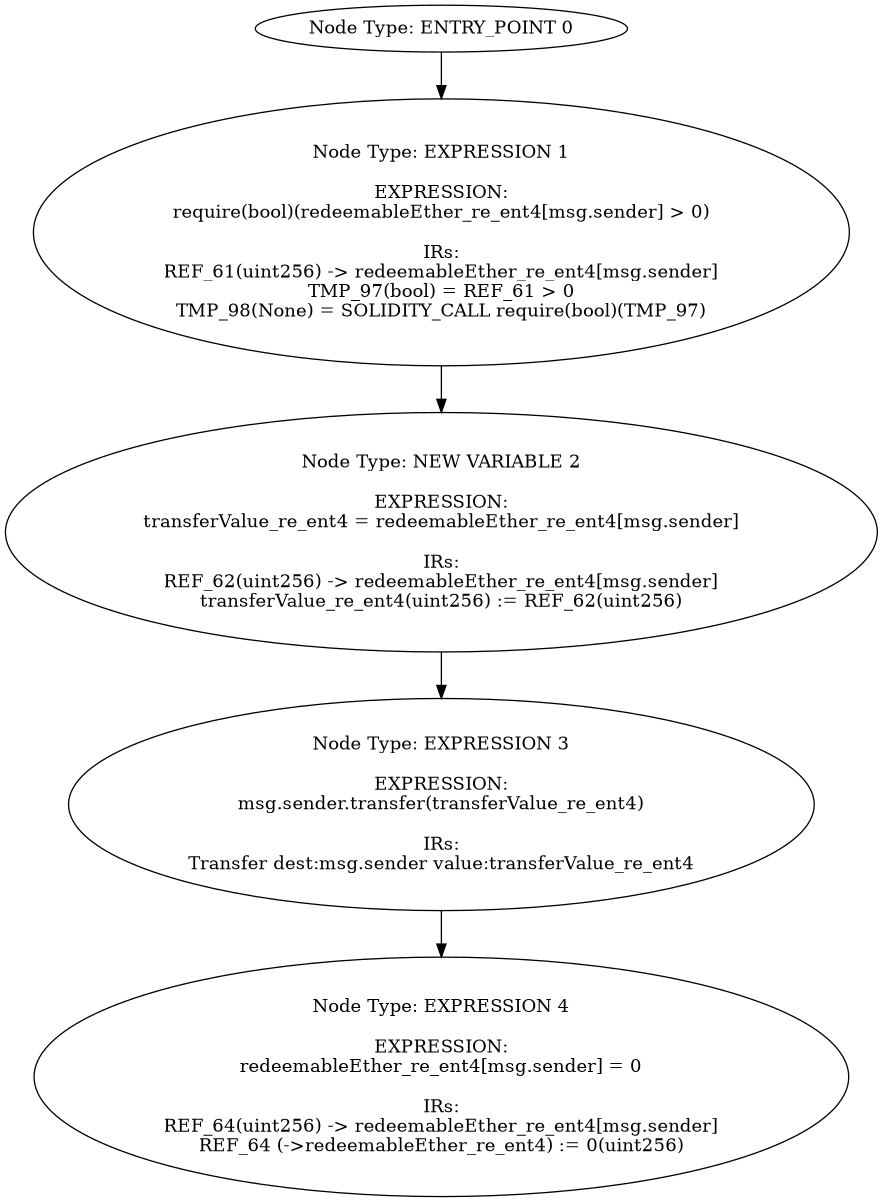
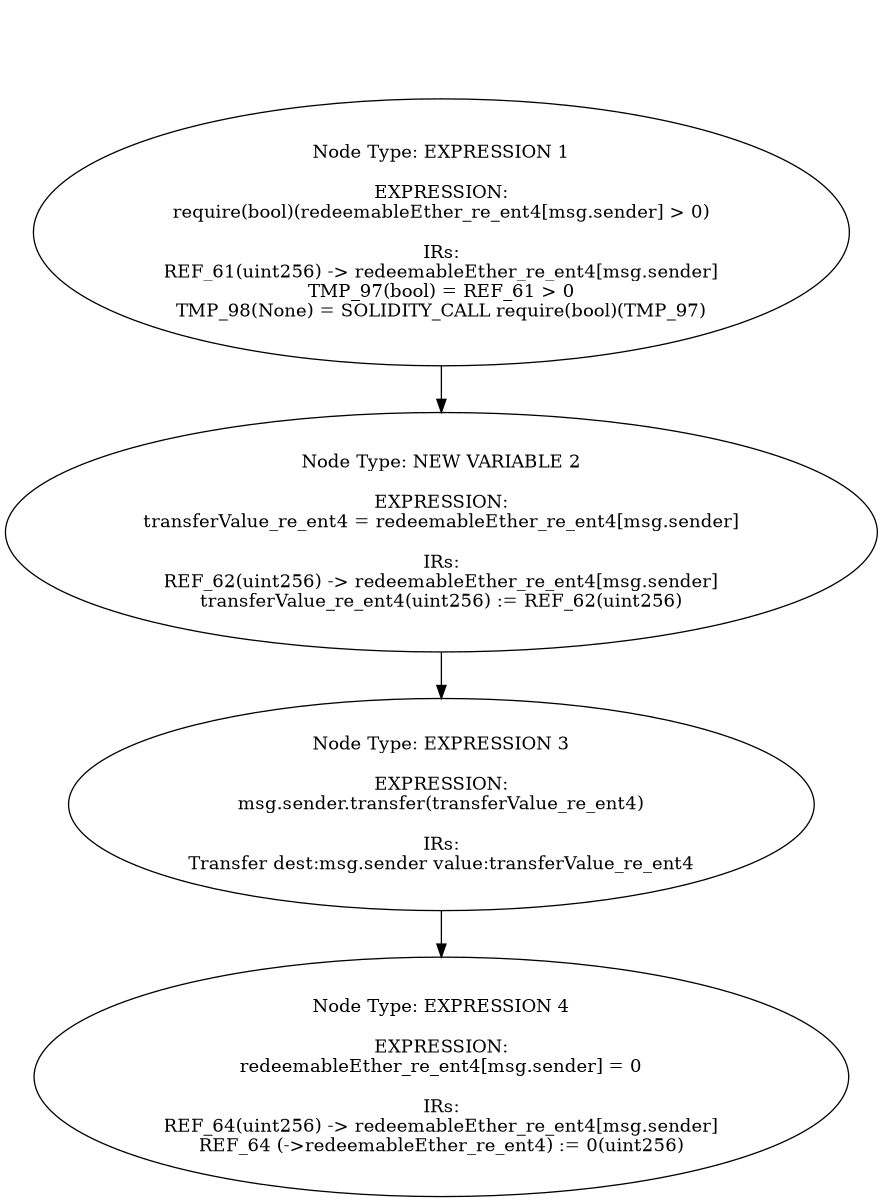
node "Node Type: ENTRY_POINT 0": removed
